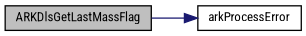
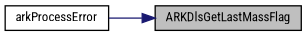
edge "ARKDlsGetLastMassFlag" -> "arkProcessError": reversed
